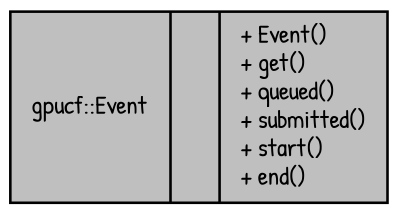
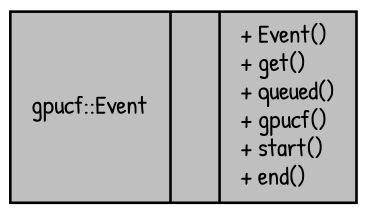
node "gpucf::Event": text "+ submitted()" -> "+ gpucf()"
